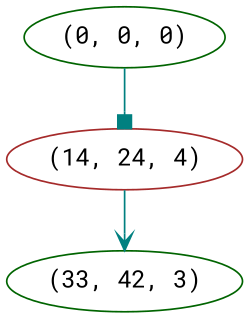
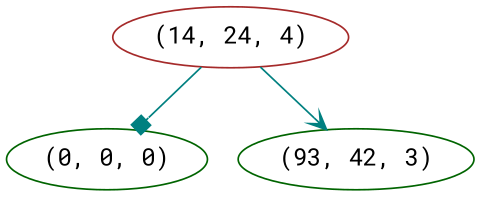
edge "(0, 0, 0)" -> "(14, 24, 4)": reversed
node "(33, 42, 3)": label "(33, 42, 3)" -> "(93, 42, 3)"
